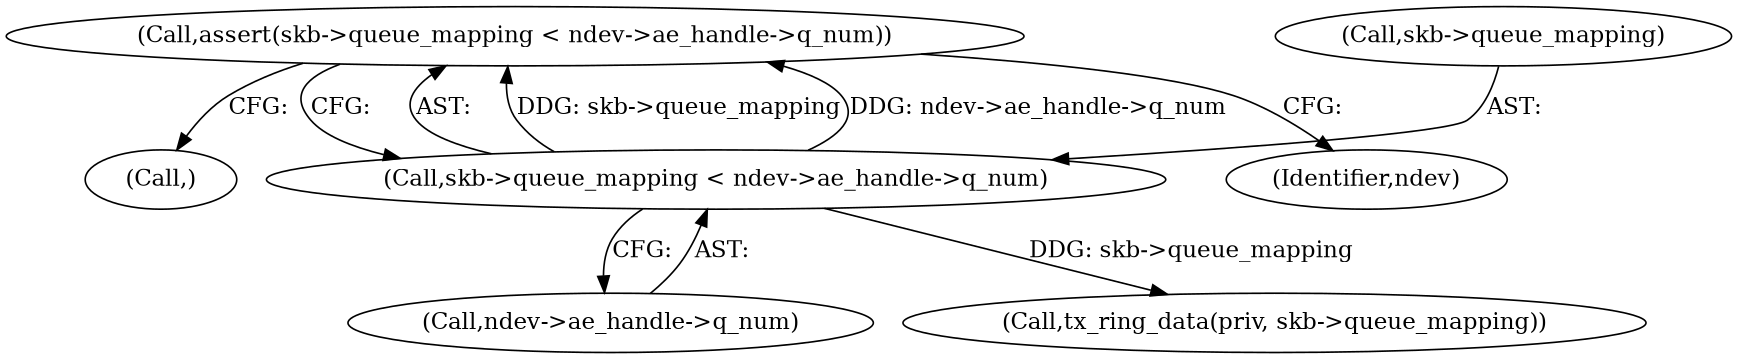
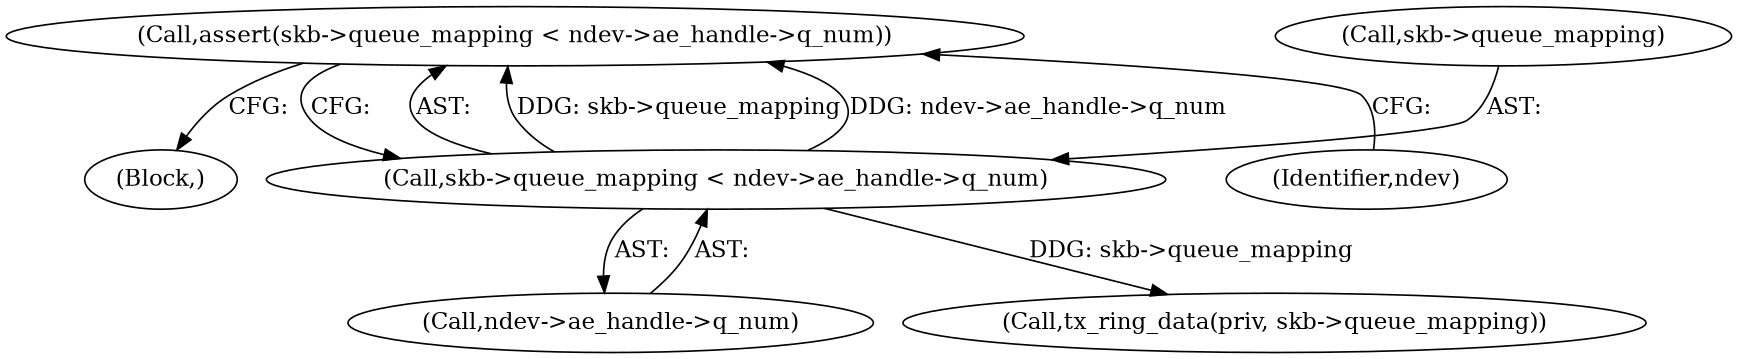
edge "(Call,assert(skb->queue_mapping < ndev->ae_handle->q_num))" -> "(Identifier,ndev)": reversed
node "(Call,)": label "(Call,)" -> "(Block,)"
edge "(Call,skb->queue_mapping < ndev->ae_handle->q_num)" -> "(Call,ndev->ae_handle->q_num)": label "CFG: " -> "AST: "
